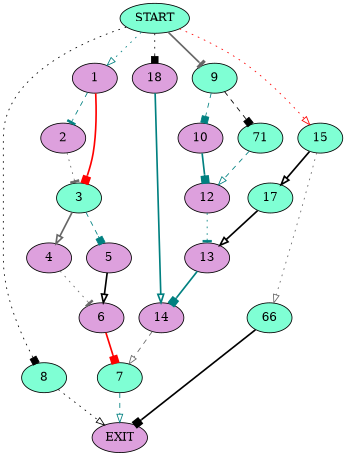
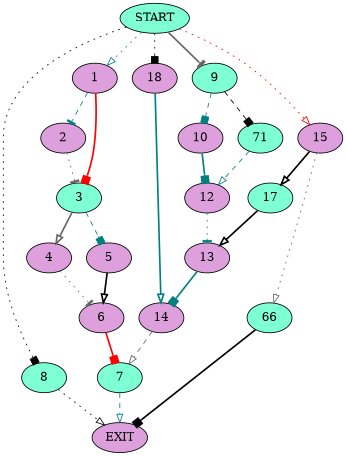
node "15": fillcolor aquamarine -> plum
